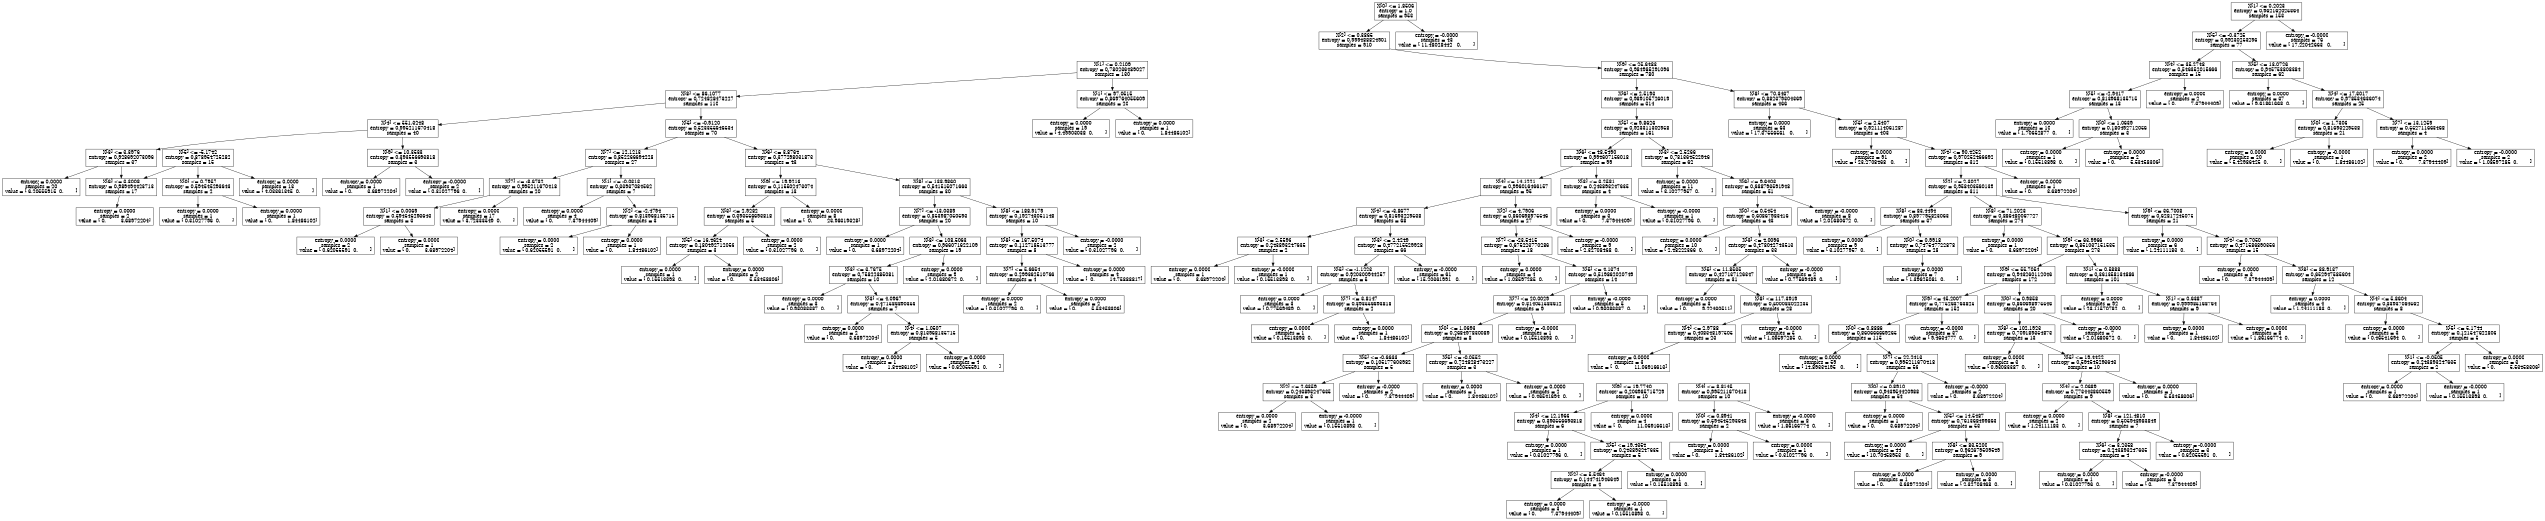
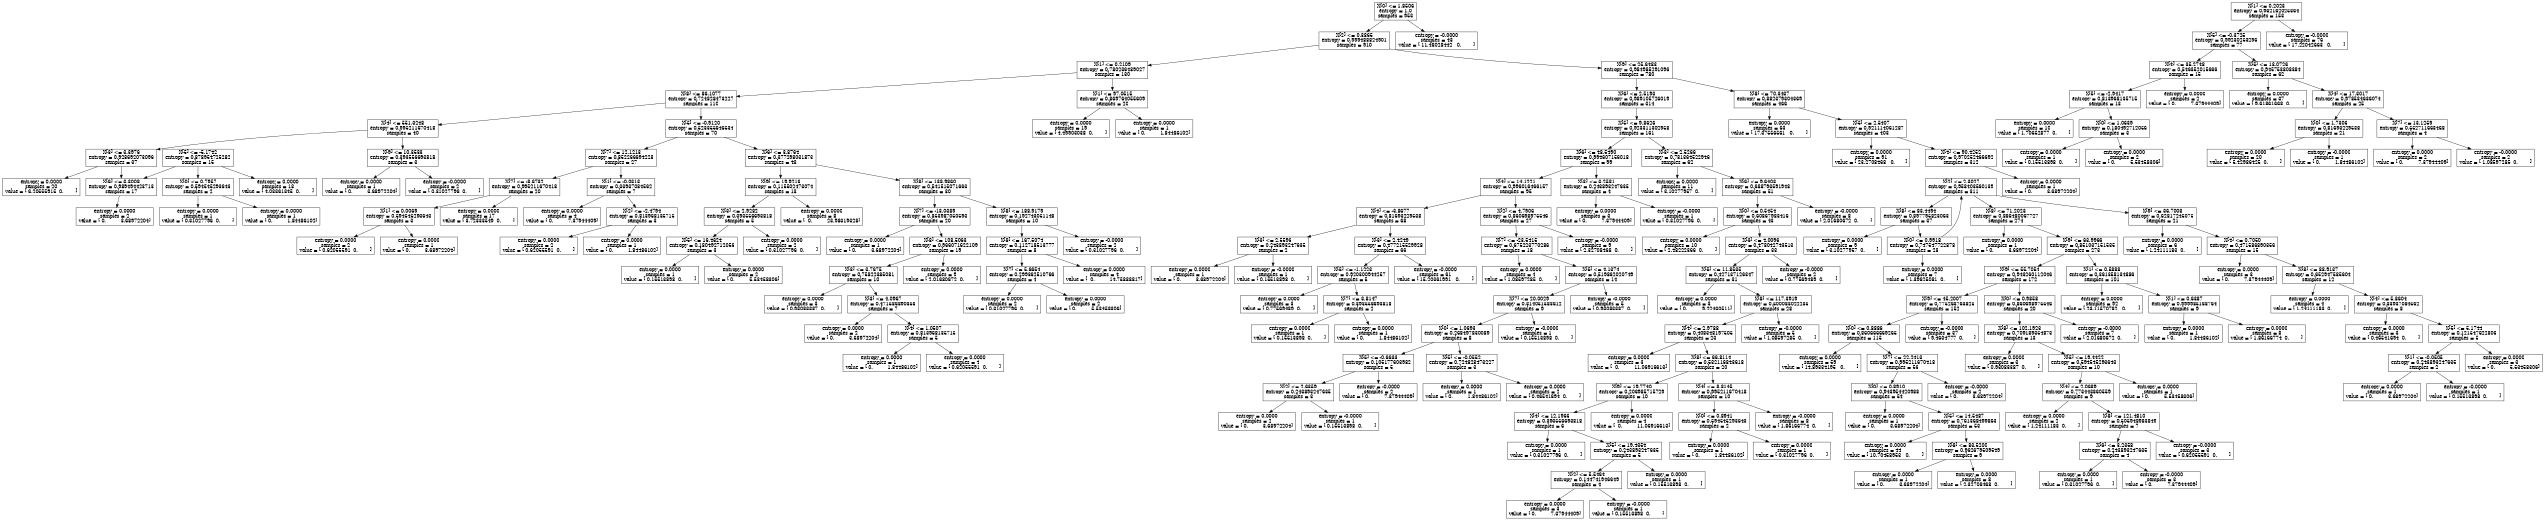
edge "X[2] <= 0.3865 entropy = 0.999488824901 samples = 910" -> "X[1] <= 0.2109 entropy = 0.780236489027 samples = 130": added
edge "X[4] <= 90.4252 entropy = 0.970252466692 samples = 312" -> "X[2] <= 2.3027 entropy = 0.958403560139 samples = 311": now "X[0] <= 0.9918 entropy = 0.747547722878 samples = 28" -> "X[2] <= 2.3027 entropy = 0.958403560139 samples = 311"
node "X[8] <= 66.8114 entropy = 0.532116843618 samples = 20": added
